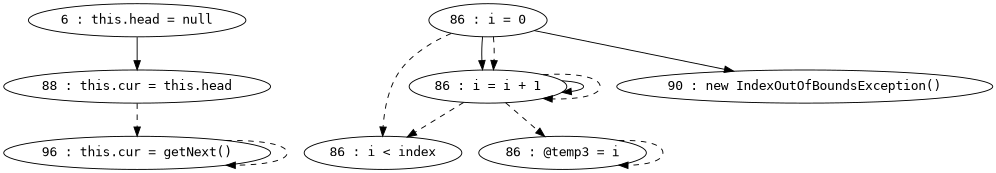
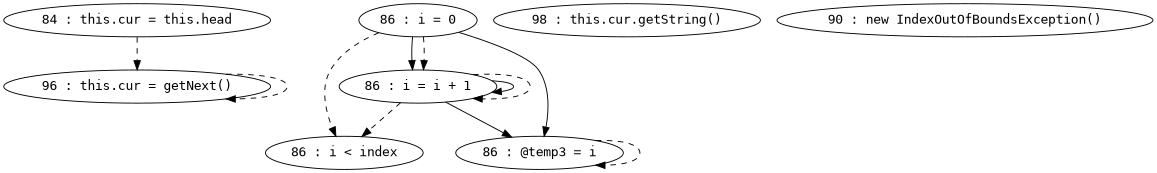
node "6 : this.head = null": removed
node "98 : this.cur.getString()": added
edge "86 : i = 0" -> "90 : new IndexOutOfBoundsException()": now "86 : i = 0" -> "86 : @temp3 = i"
node "88 : this.cur = this.head": label "88 : this.cur = this.head" -> "84 : this.cur = this.head"
edge "86 : i = i + 1" -> "86 : @temp3 = i": style dashed -> solid
